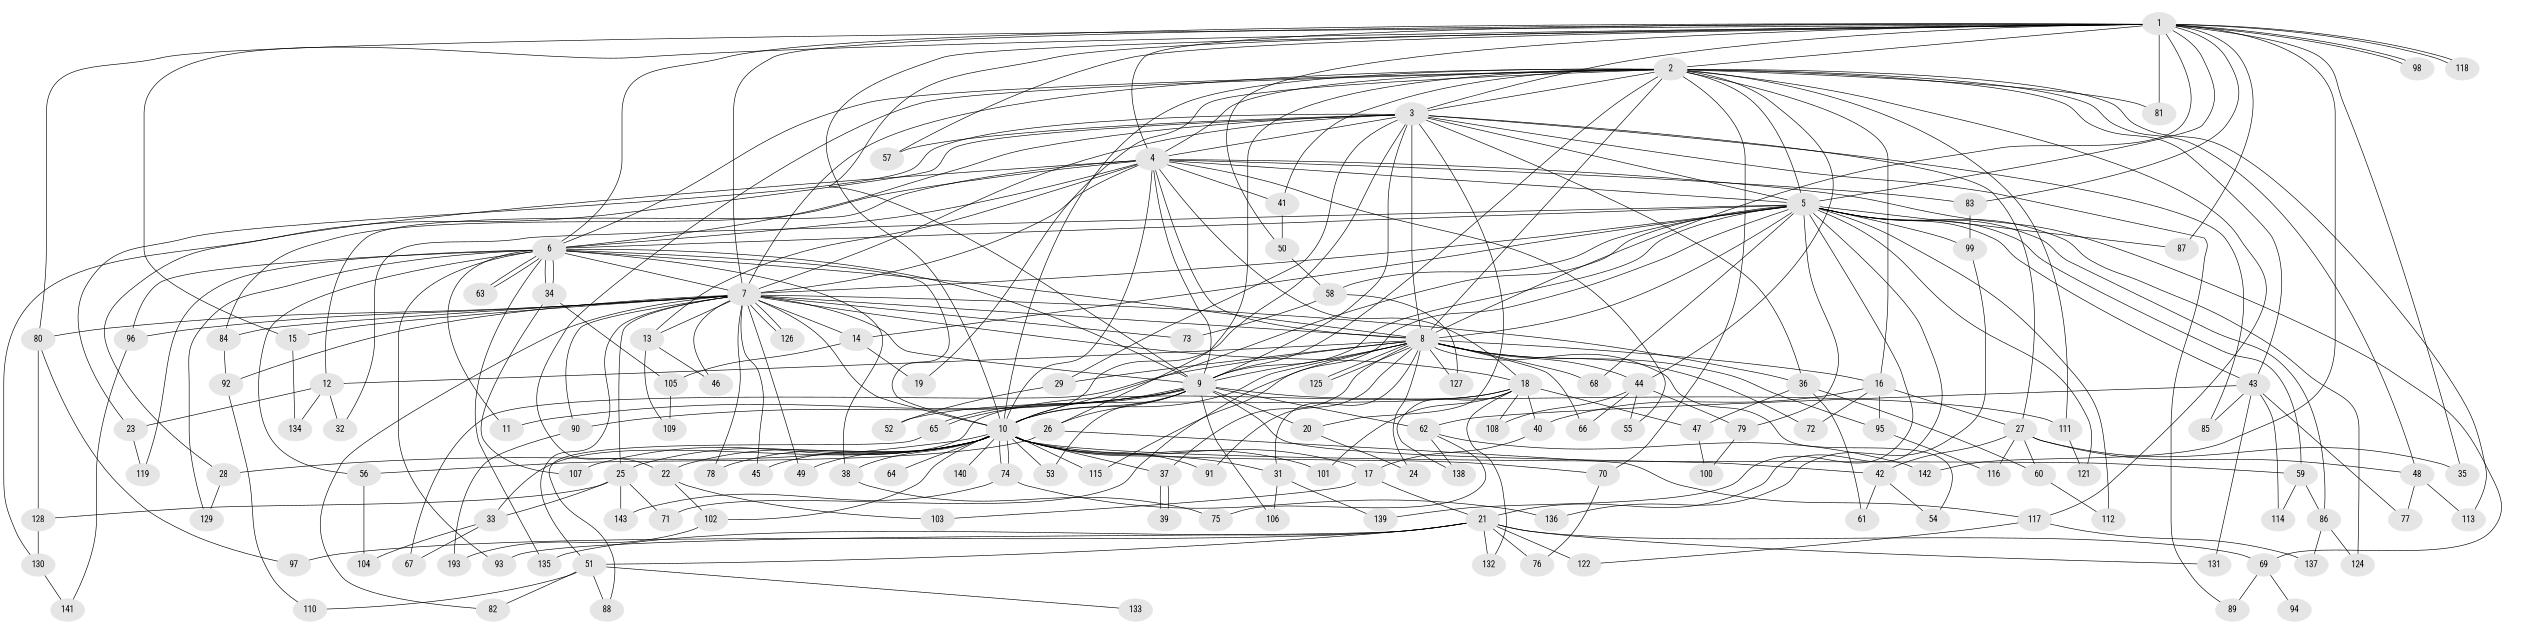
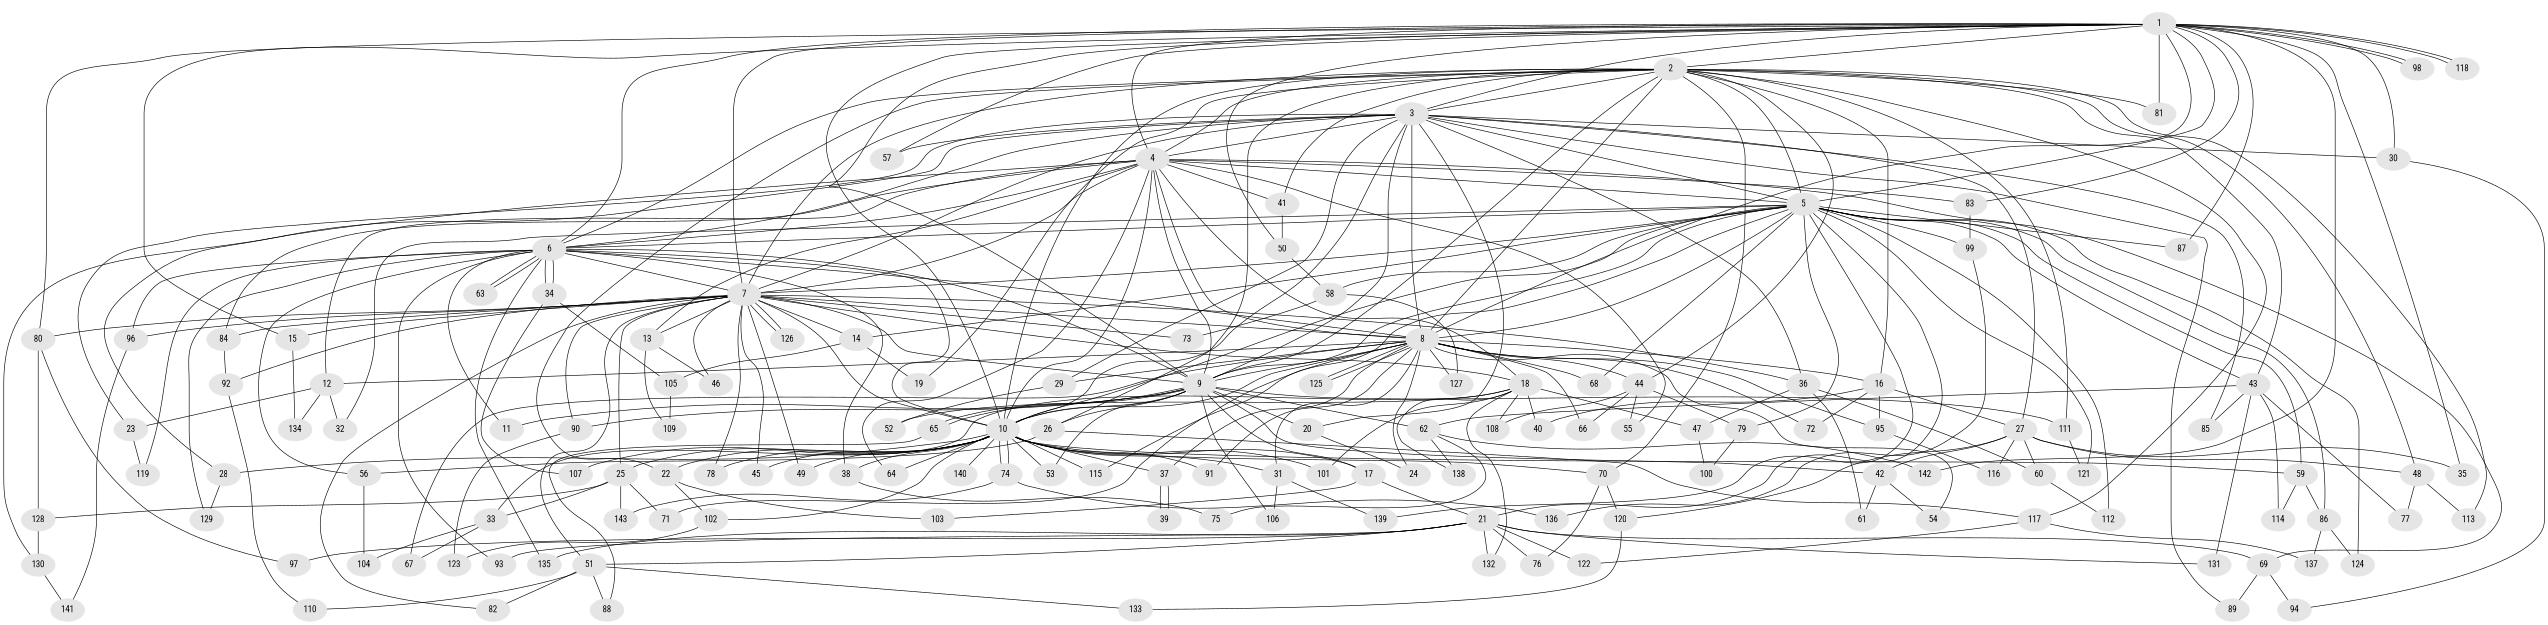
node "30": added
edge "4" -- "64": added
edge "40" -- "17": now "9" -- "17"
node "120": added
node "193": label "193" -> "123"
